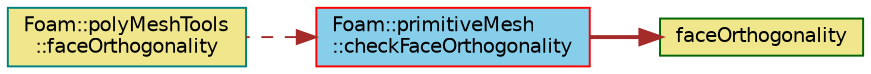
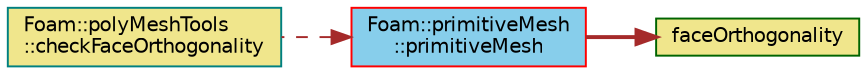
node "Foam::polyMeshTools ::faceOrthogonality": label "Foam::polyMeshTools ::faceOrthogonality" -> "Foam::polyMeshTools ::checkFaceOrthogonality"
node "Foam::primitiveMesh ::checkFaceOrthogonality": label "Foam::primitiveMesh ::checkFaceOrthogonality" -> "Foam::primitiveMesh ::primitiveMesh"
